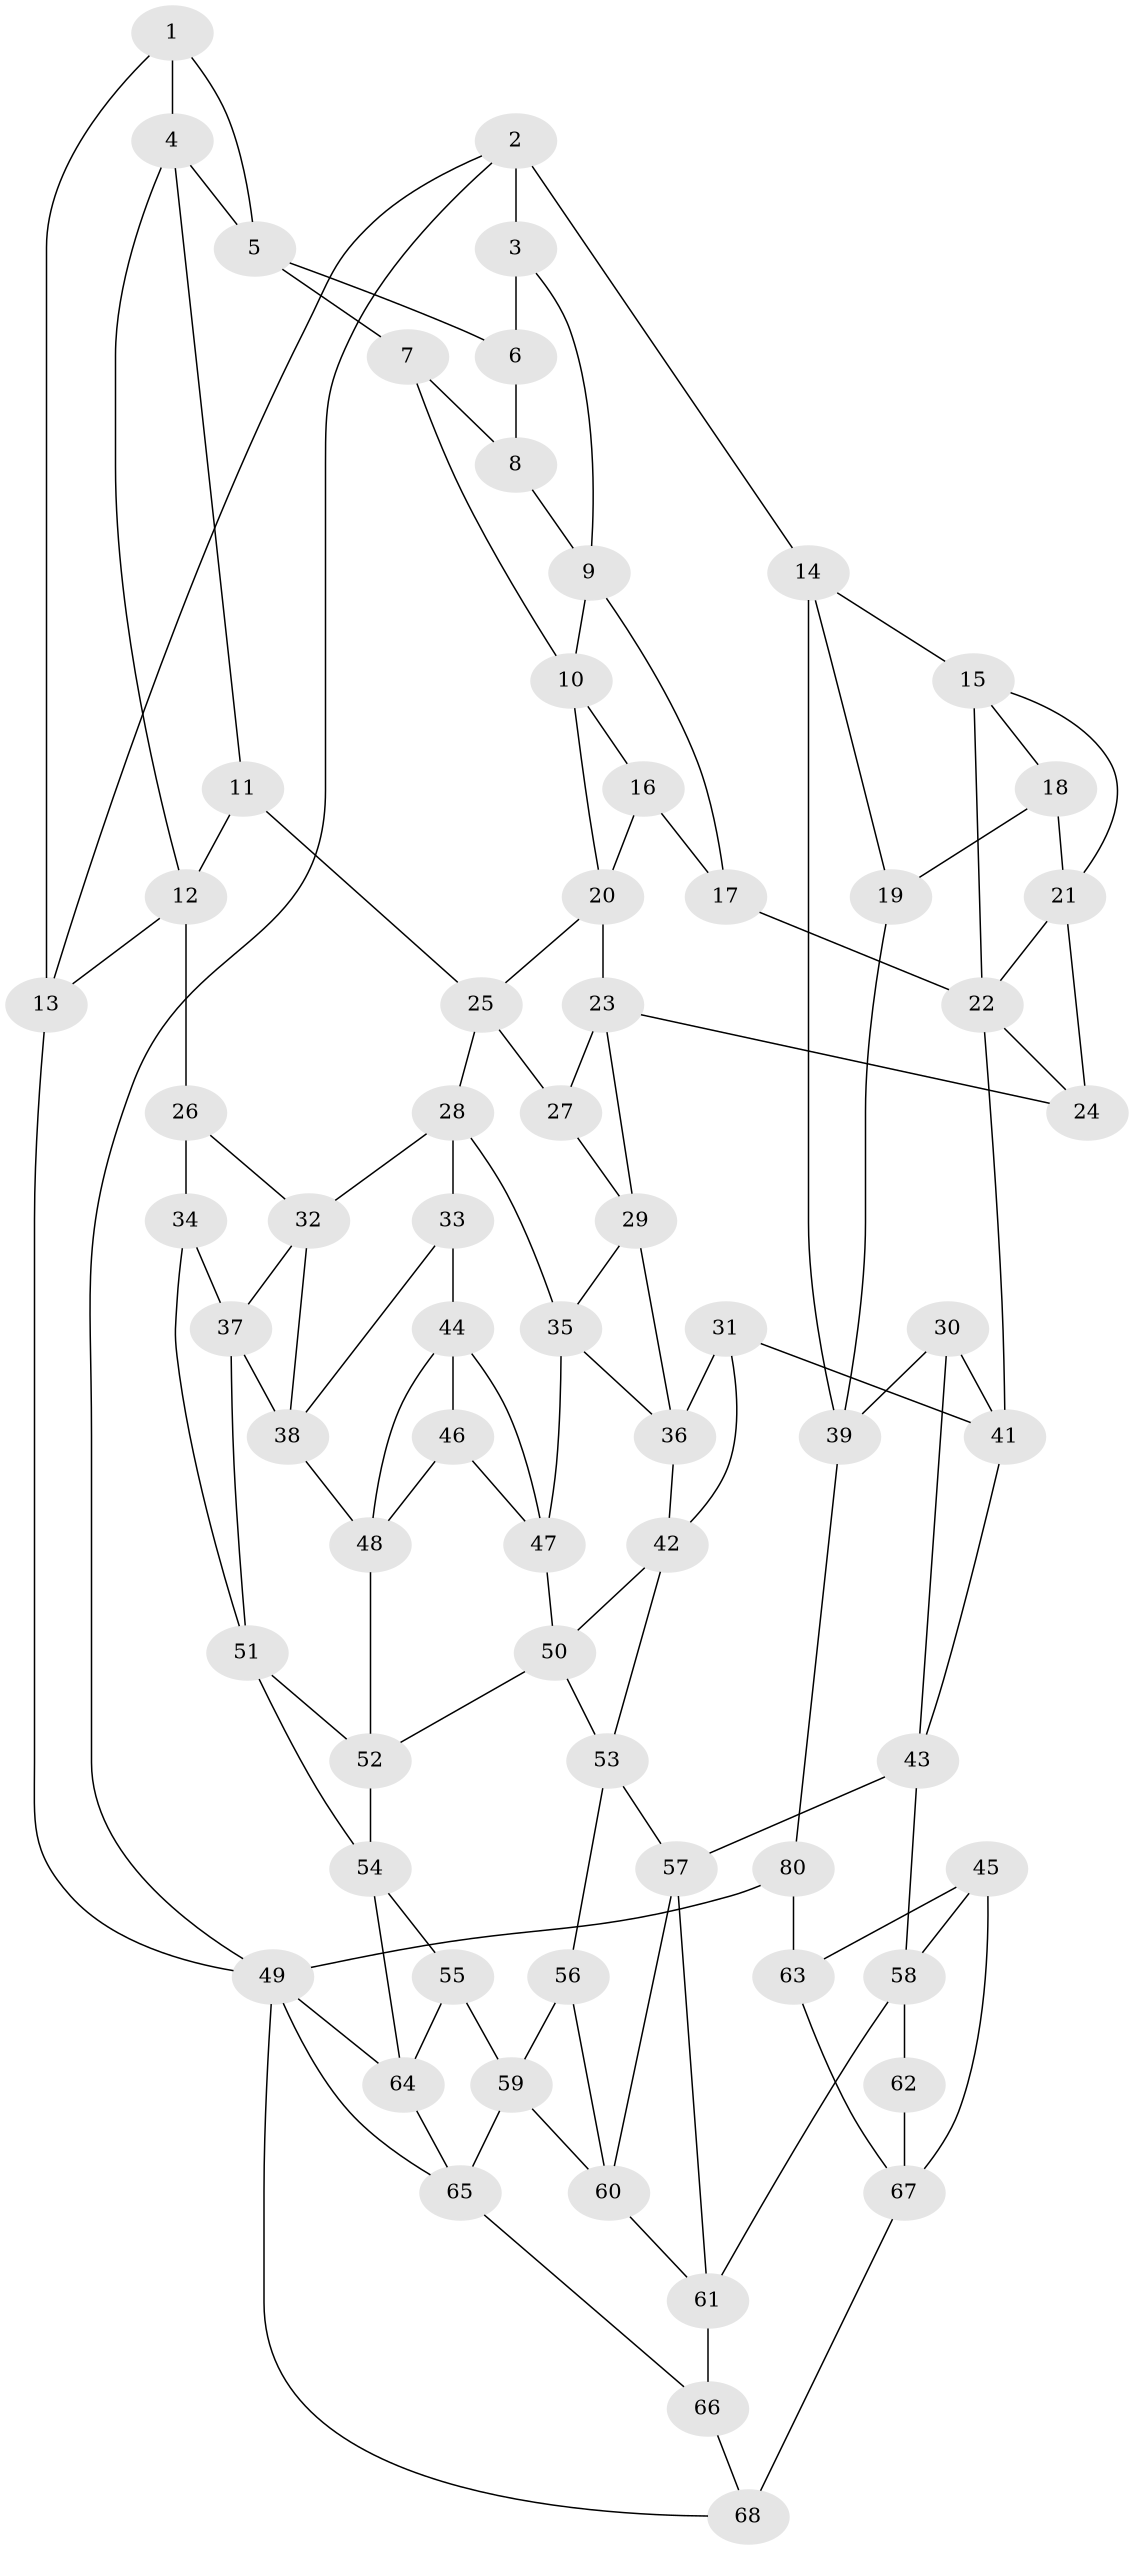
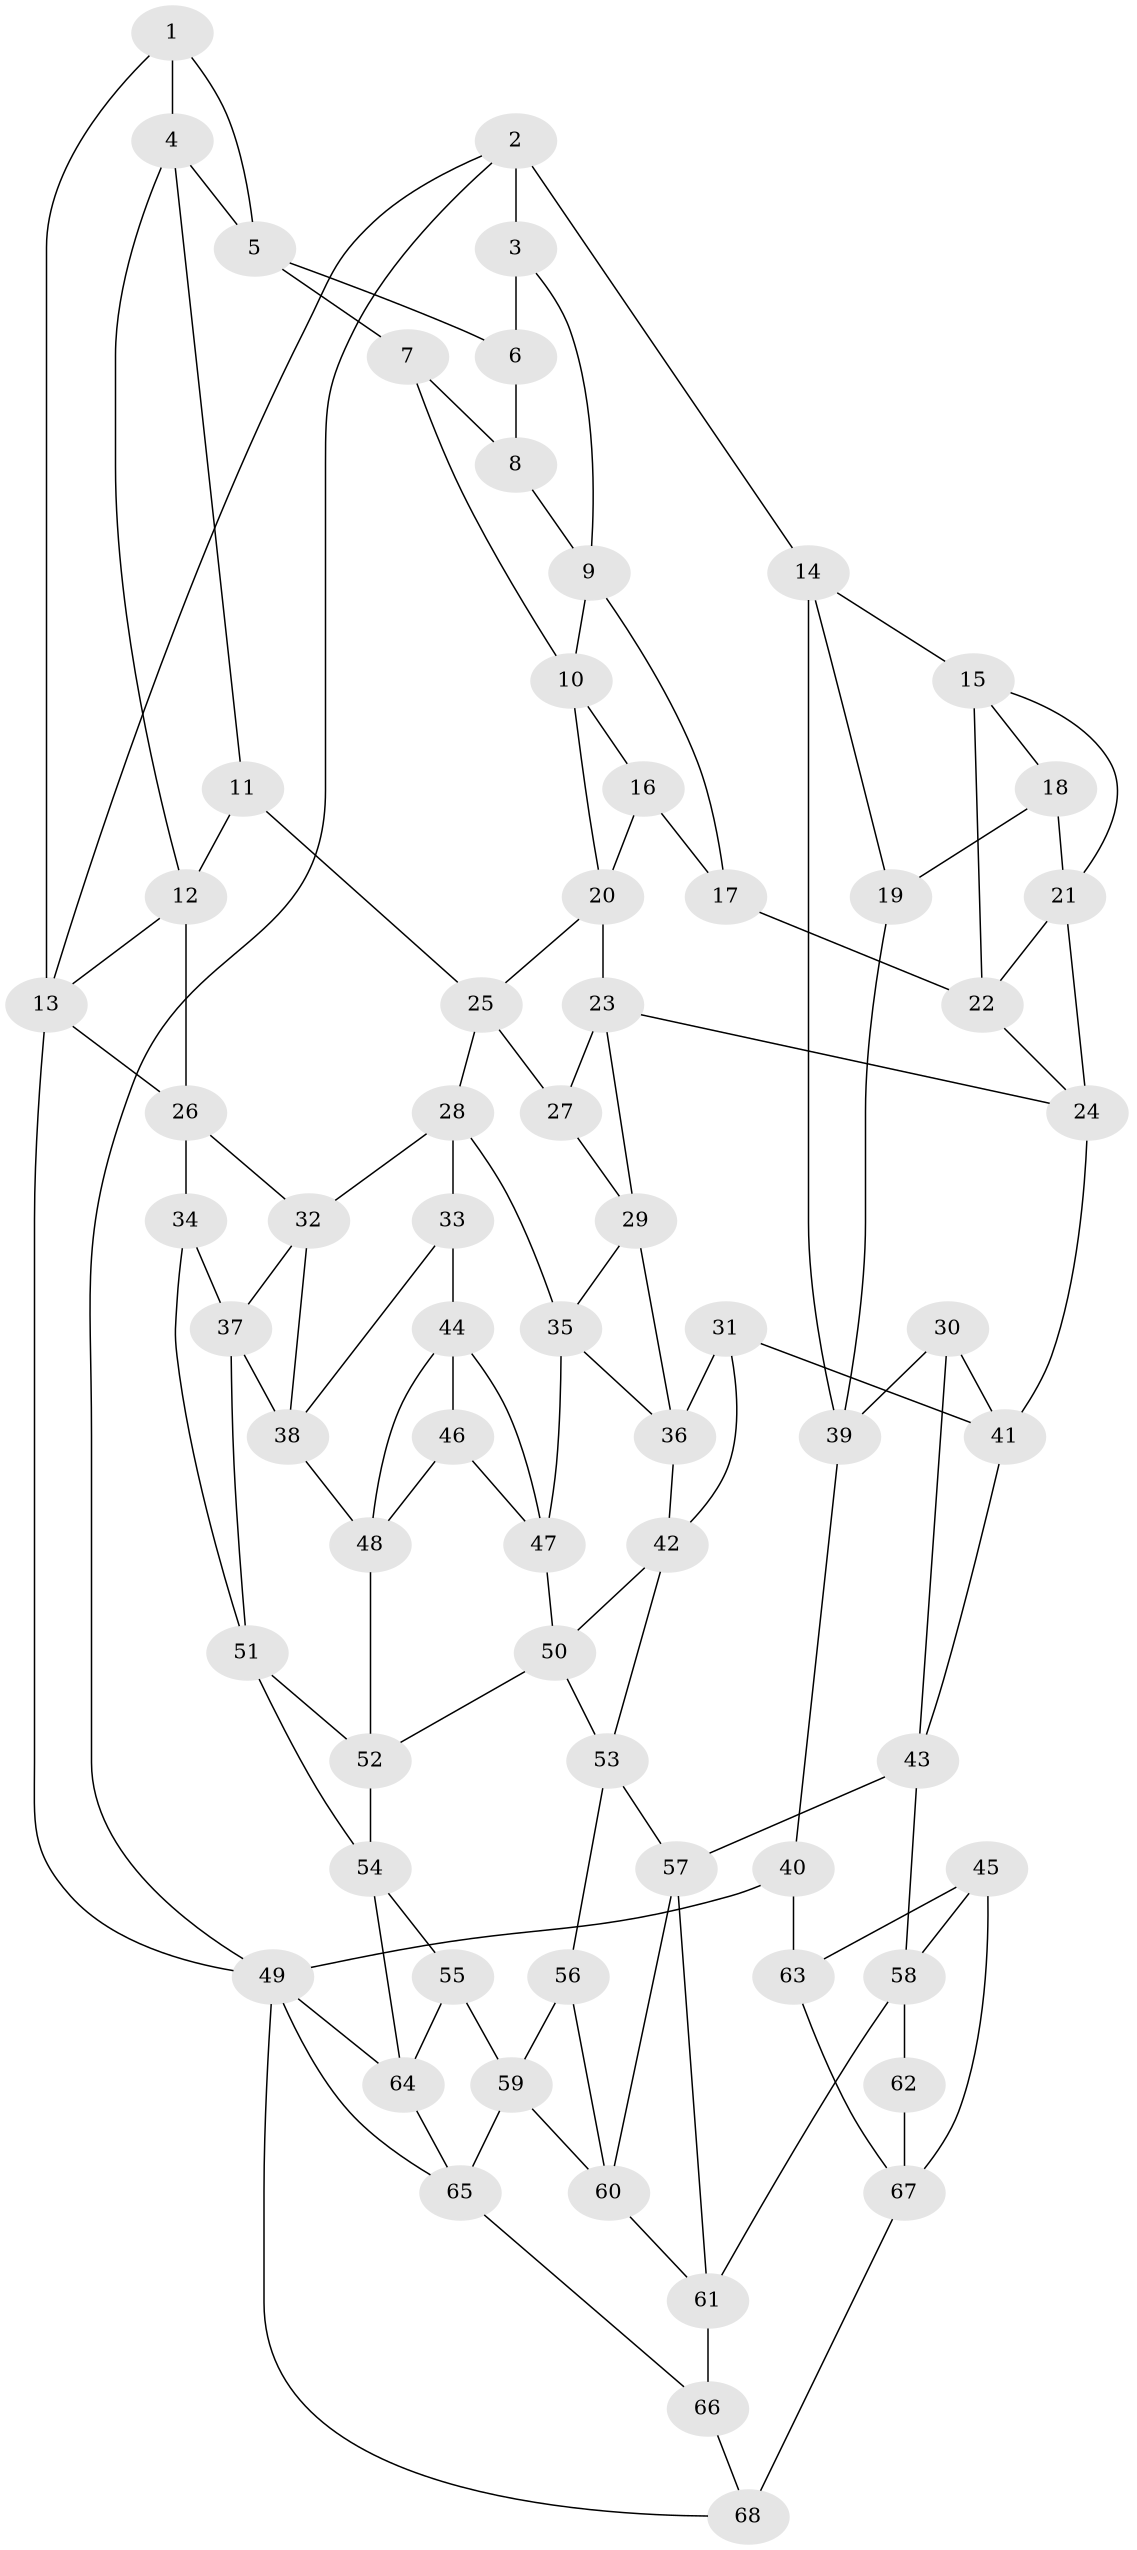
edge "13" -- "26": added
edge "22" -- "41": now "24" -- "41"
node "80": label "80" -> "40"
